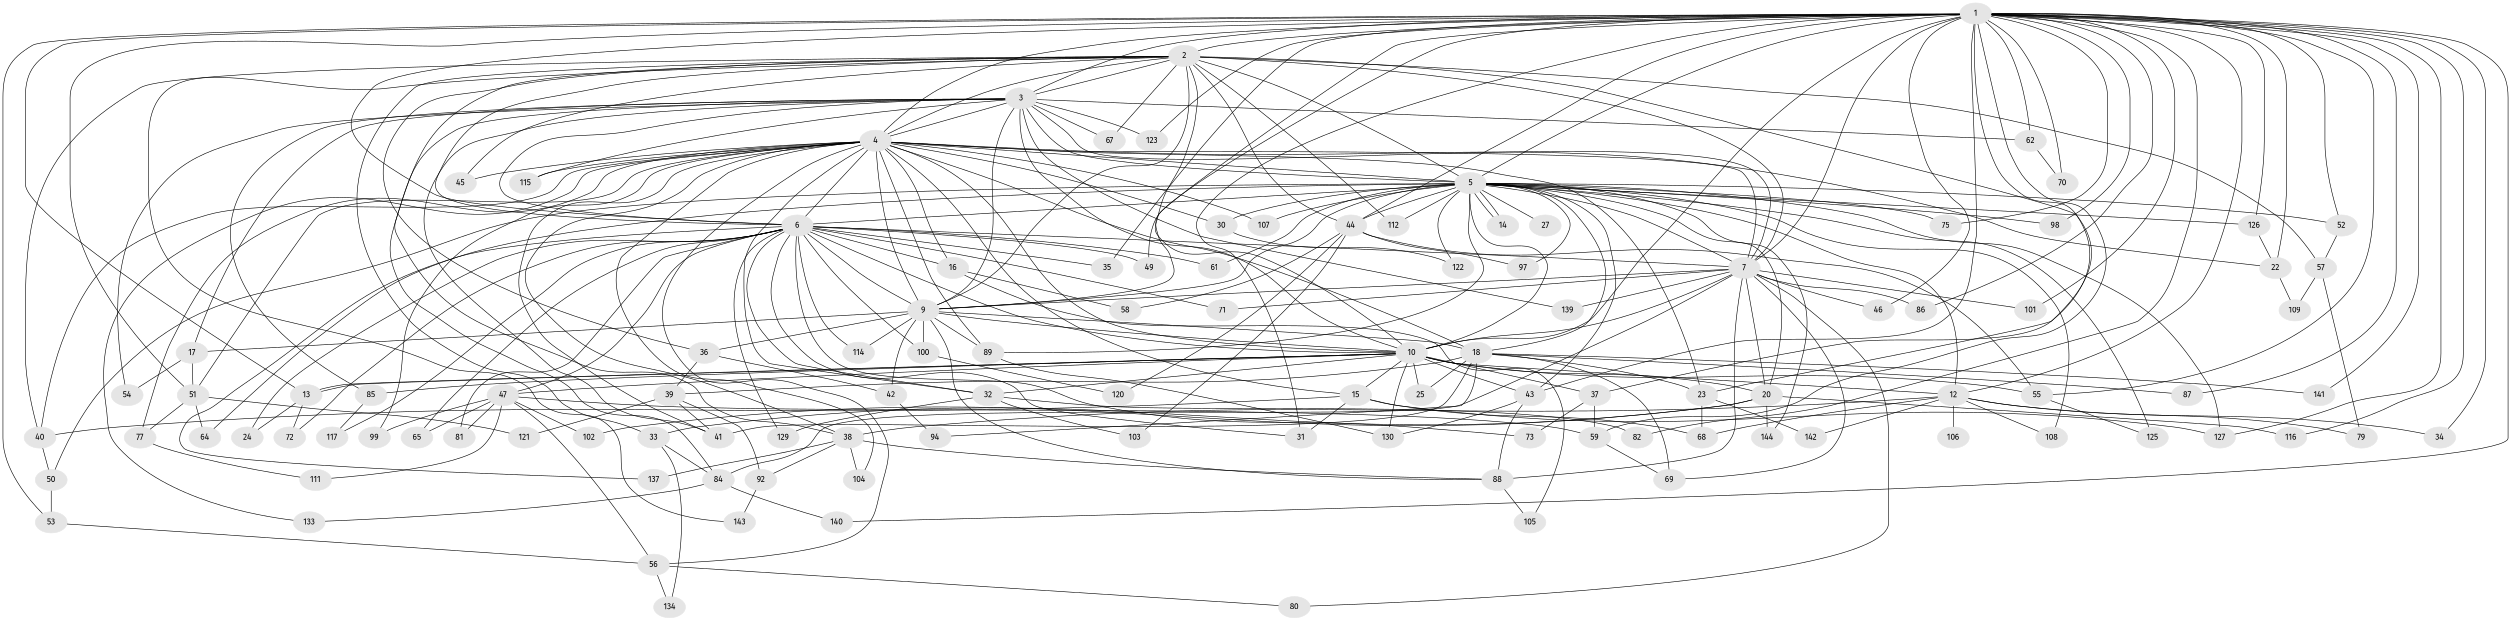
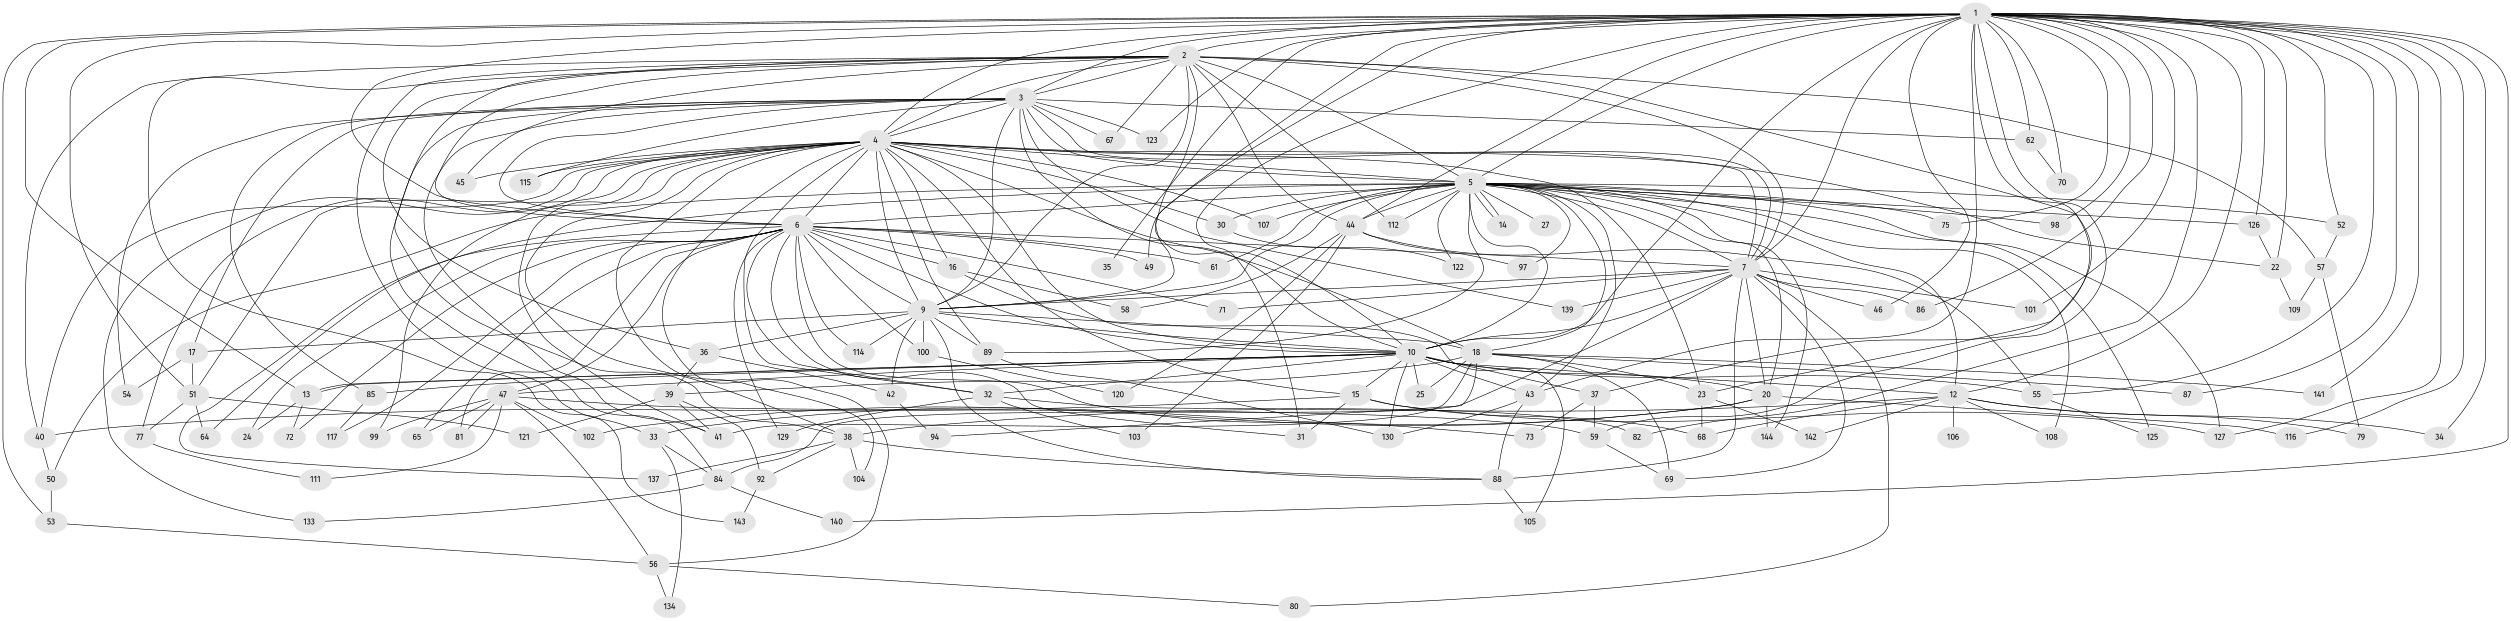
edge "6" -- "35": removed
